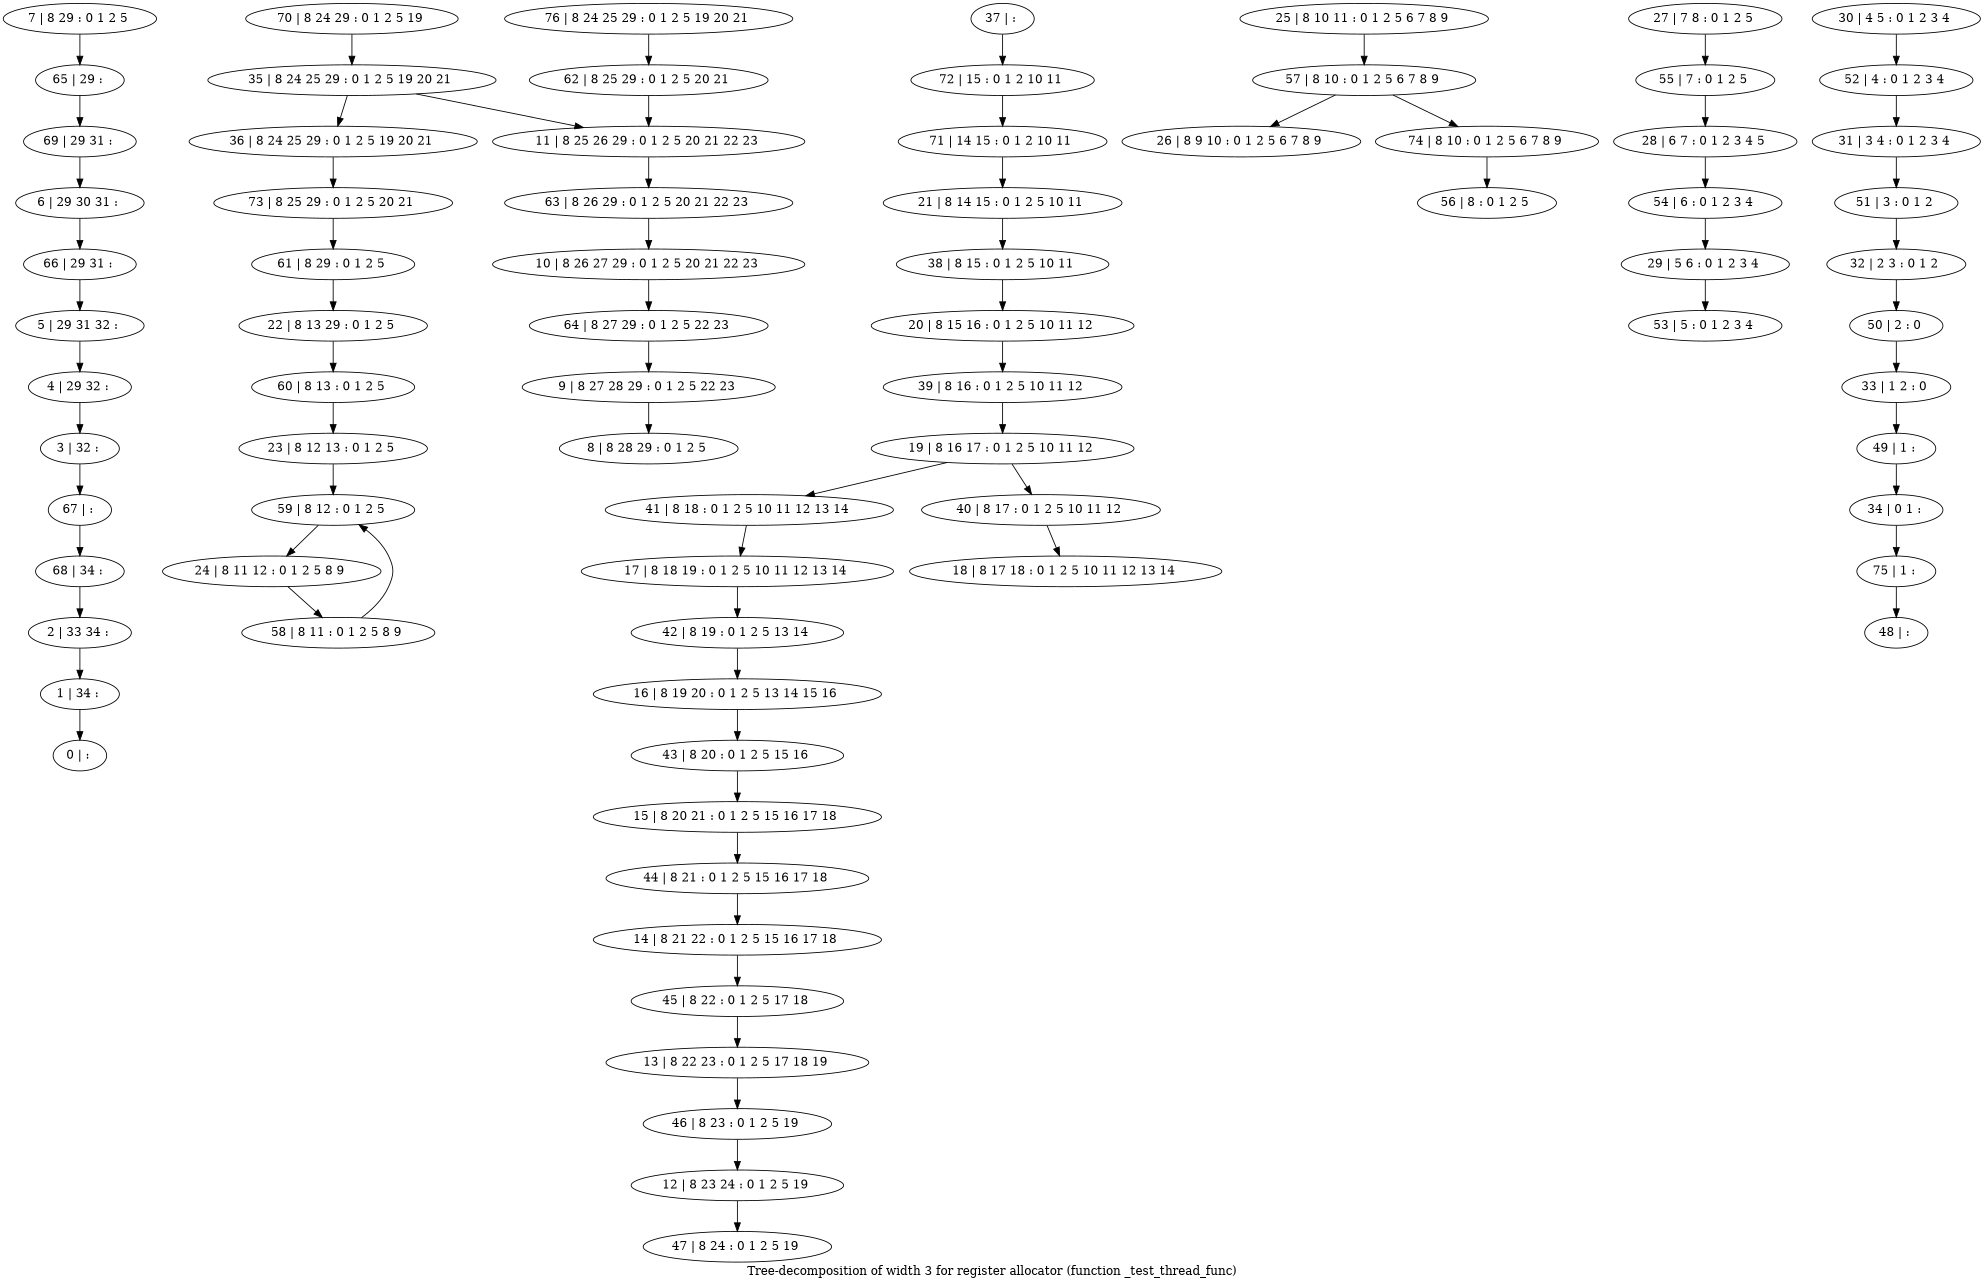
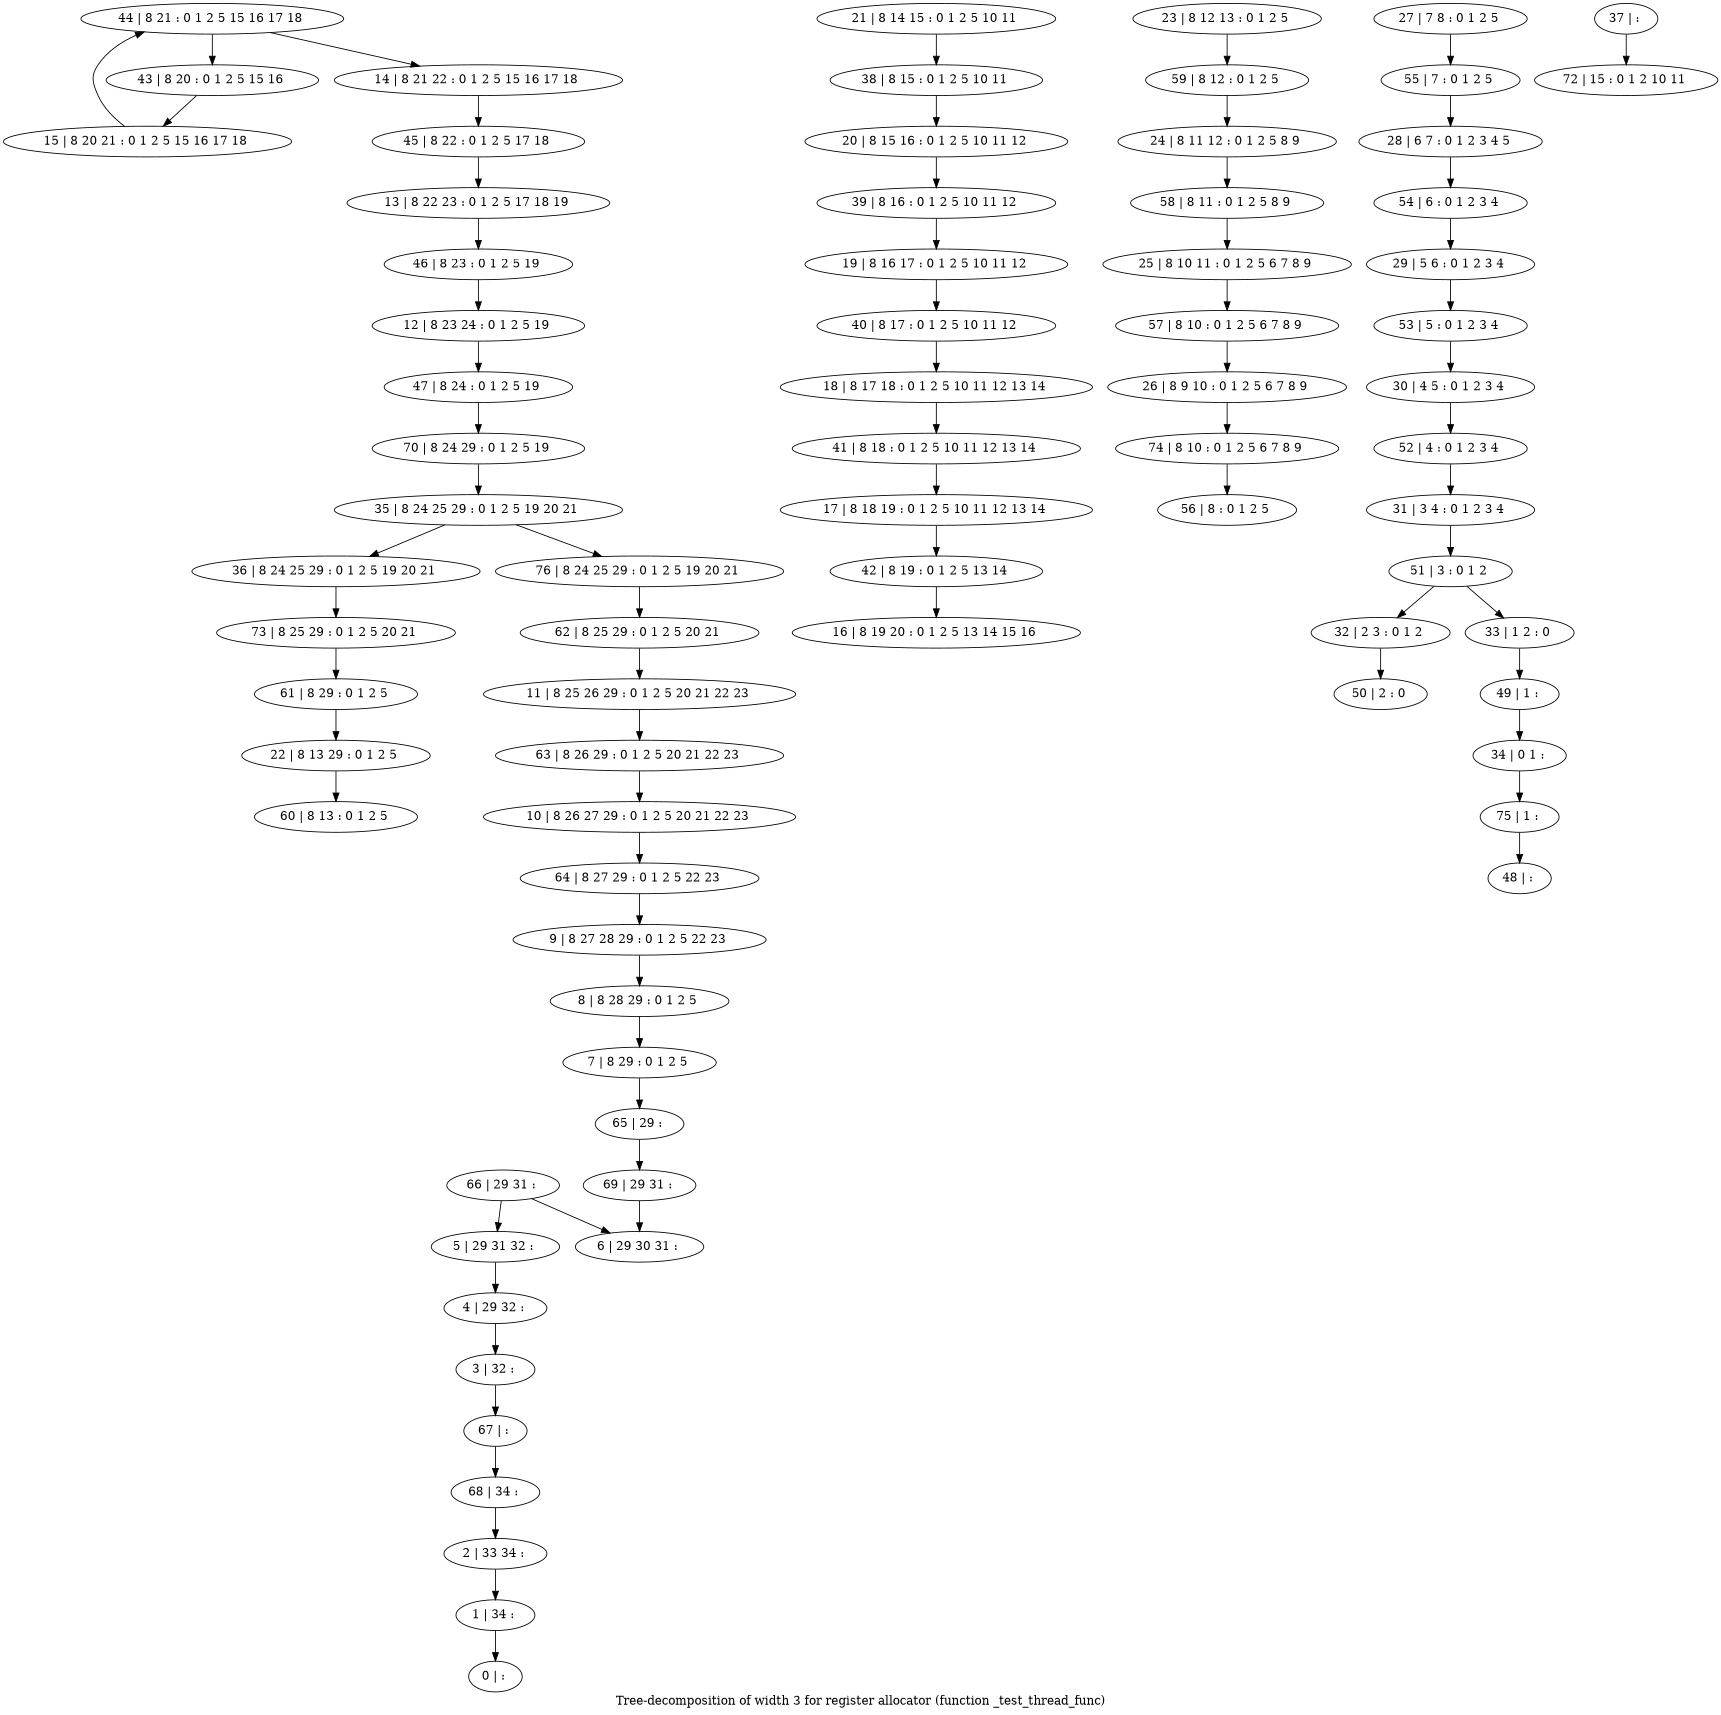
edge "57 | 8 10 : 0 1 2 5 6 7 8 9" -> "74 | 8 10 : 0 1 2 5 6 7 8 9": now "26 | 8 9 10 : 0 1 2 5 6 7 8 9" -> "74 | 8 10 : 0 1 2 5 6 7 8 9"
edge "35 | 8 24 25 29 : 0 1 2 5 19 20 21" -> "11 | 8 25 26 29 : 0 1 2 5 20 21 22 23": now "35 | 8 24 25 29 : 0 1 2 5 19 20 21" -> "76 | 8 24 25 29 : 0 1 2 5 19 20 21"
node "71 | 14 15 : 0 1 2 10 11": removed
edge "6 | 29 30 31 :" -> "66 | 29 31 :": reversed
edge "53 | 5 : 0 1 2 3 4" -> "30 | 4 5 : 0 1 2 3 4": added
edge "50 | 2 : 0" -> "33 | 1 2 : 0": now "51 | 3 : 0 1 2" -> "33 | 1 2 : 0"
edge "60 | 8 13 : 0 1 2 5" -> "23 | 8 12 13 : 0 1 2 5": removed
edge "47 | 8 24 : 0 1 2 5 19" -> "70 | 8 24 29 : 0 1 2 5 19": added
edge "19 | 8 16 17 : 0 1 2 5 10 11 12" -> "41 | 8 18 : 0 1 2 5 10 11 12 13 14": now "18 | 8 17 18 : 0 1 2 5 10 11 12 13 14" -> "41 | 8 18 : 0 1 2 5 10 11 12 13 14"
edge "58 | 8 11 : 0 1 2 5 8 9" -> "59 | 8 12 : 0 1 2 5": now "58 | 8 11 : 0 1 2 5 8 9" -> "25 | 8 10 11 : 0 1 2 5 6 7 8 9"
edge "16 | 8 19 20 : 0 1 2 5 13 14 15 16" -> "43 | 8 20 : 0 1 2 5 15 16": now "44 | 8 21 : 0 1 2 5 15 16 17 18" -> "43 | 8 20 : 0 1 2 5 15 16"
edge "8 | 8 28 29 : 0 1 2 5" -> "7 | 8 29 : 0 1 2 5": added
